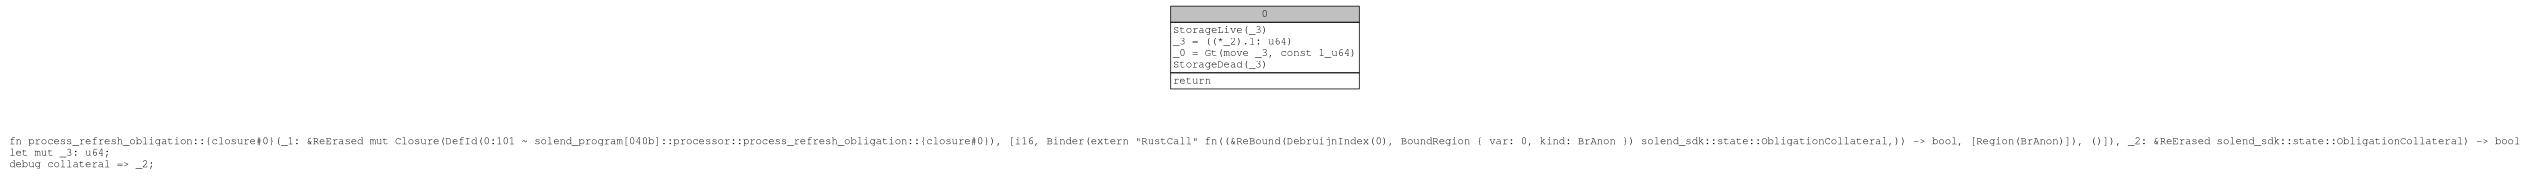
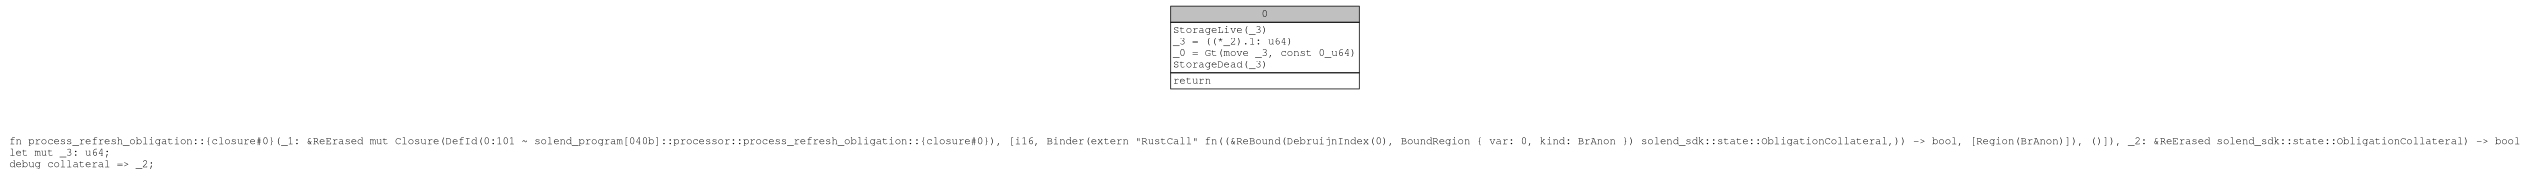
node "0": text "_0 = Gt(move _3, const 1_u64)" -> "_0 = Gt(move _3, const 0_u64)"
